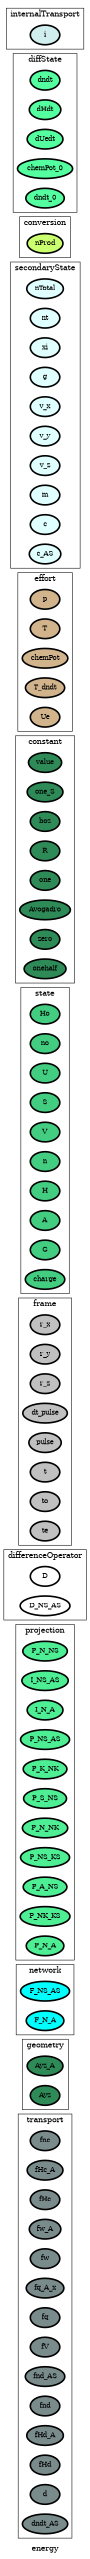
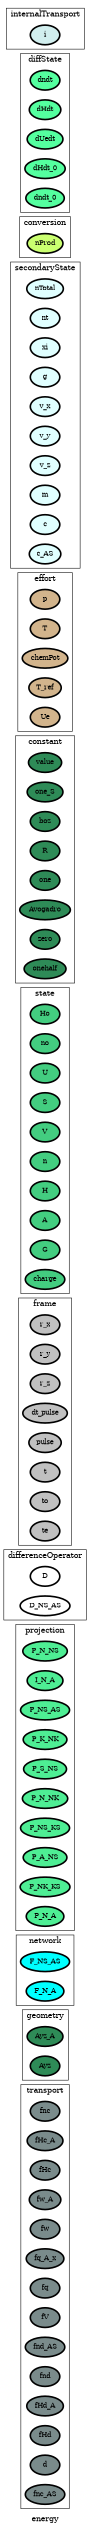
node "chemPot_0": label "chemPot_0" -> "dHdt_0"
node "T_dndt": label "T_dndt" -> "T_ref"
node "I_NS_AS": removed
node "dndt_AS": label "dndt_AS" -> "fnc_AS"
